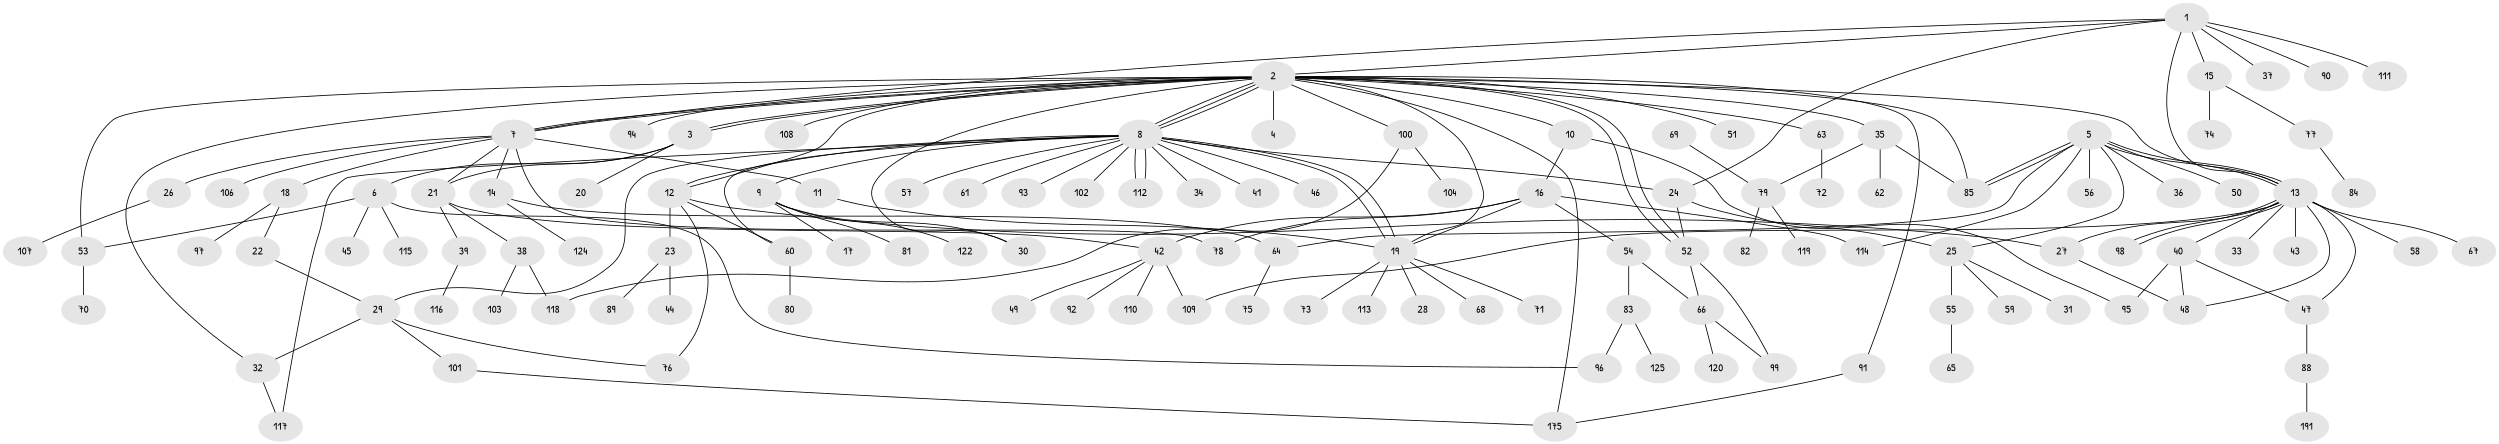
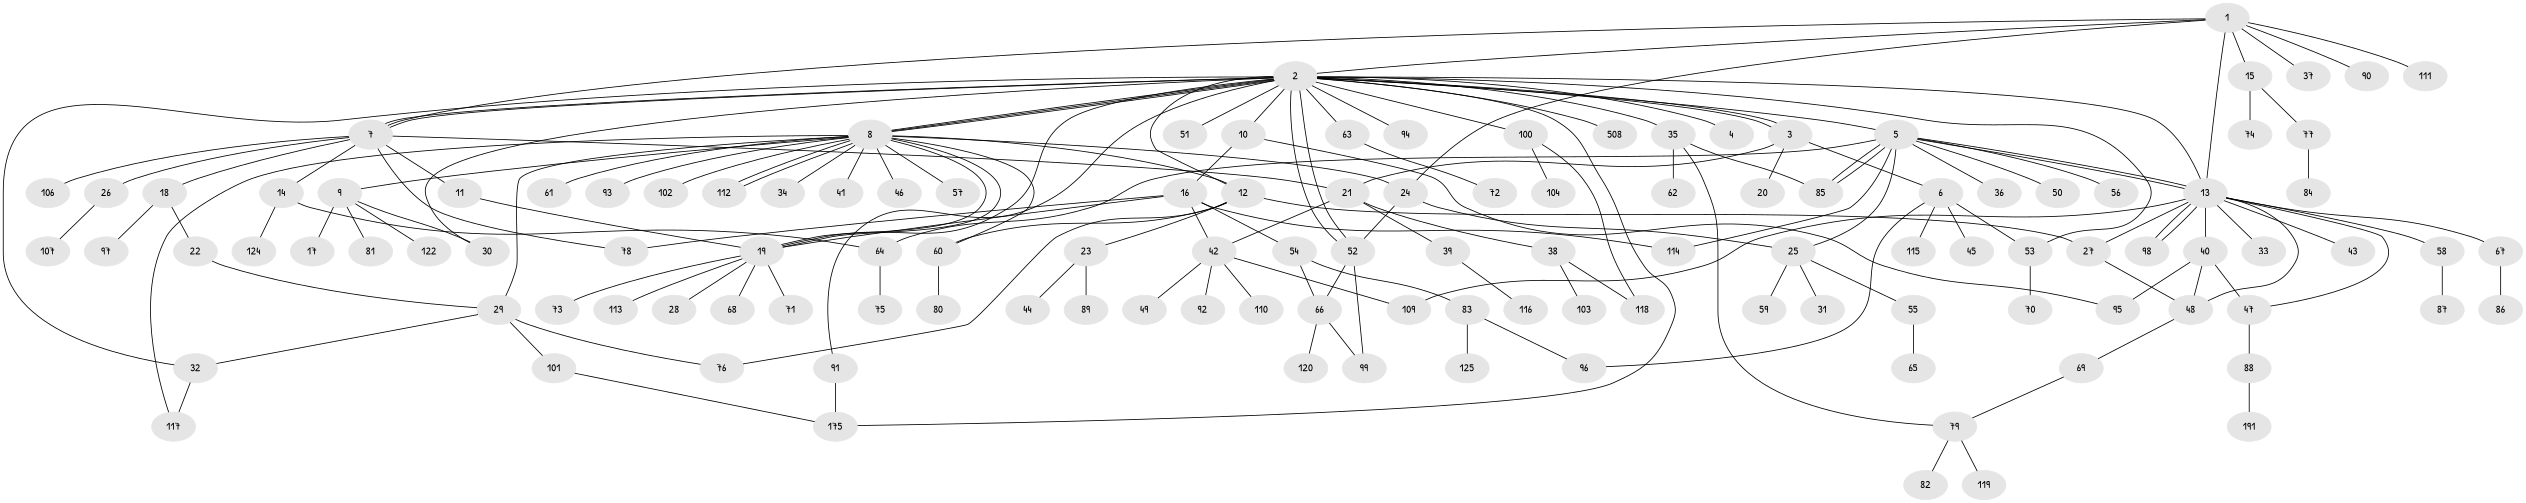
edge "2" -- "85": now "2" -- "5"
node "108": label "108" -> "508"
node "87": added
node "86": added
edge "48" -- "69": added
